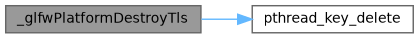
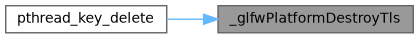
edge "_glfwPlatformDestroyTls" -> "pthread_key_delete": reversed
